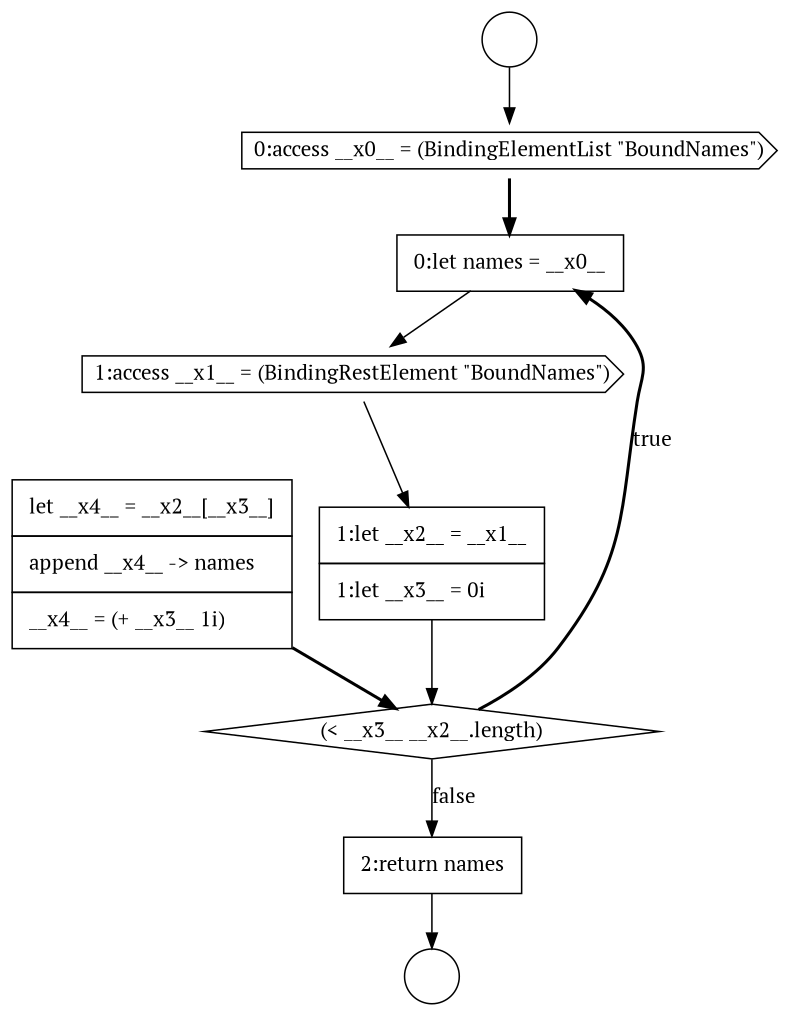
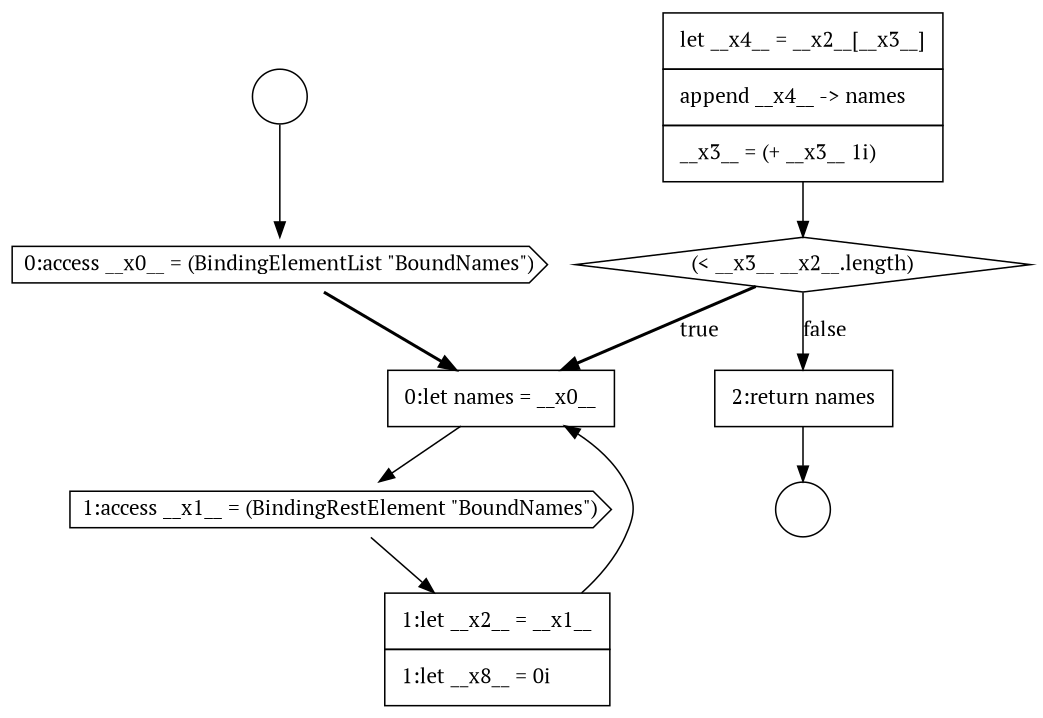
node "1:let __x2__ = __x1__": text "1:let __x3__ = 0i" -> "1:let __x8__ = 0i"
node "let __x4__ = __x2__[__x3__]": text "__x4__ = (+ __x3__ 1i)" -> "__x3__ = (+ __x3__ 1i)"
edge "1:let __x2__ = __x1__" -> "(< __x3__ __x2__.length)": now "1:let __x2__ = __x1__" -> "0:let names = __x0__"
edge "let __x4__ = __x2__[__x3__]" -> "(< __x3__ __x2__.length)": style bold -> solid
